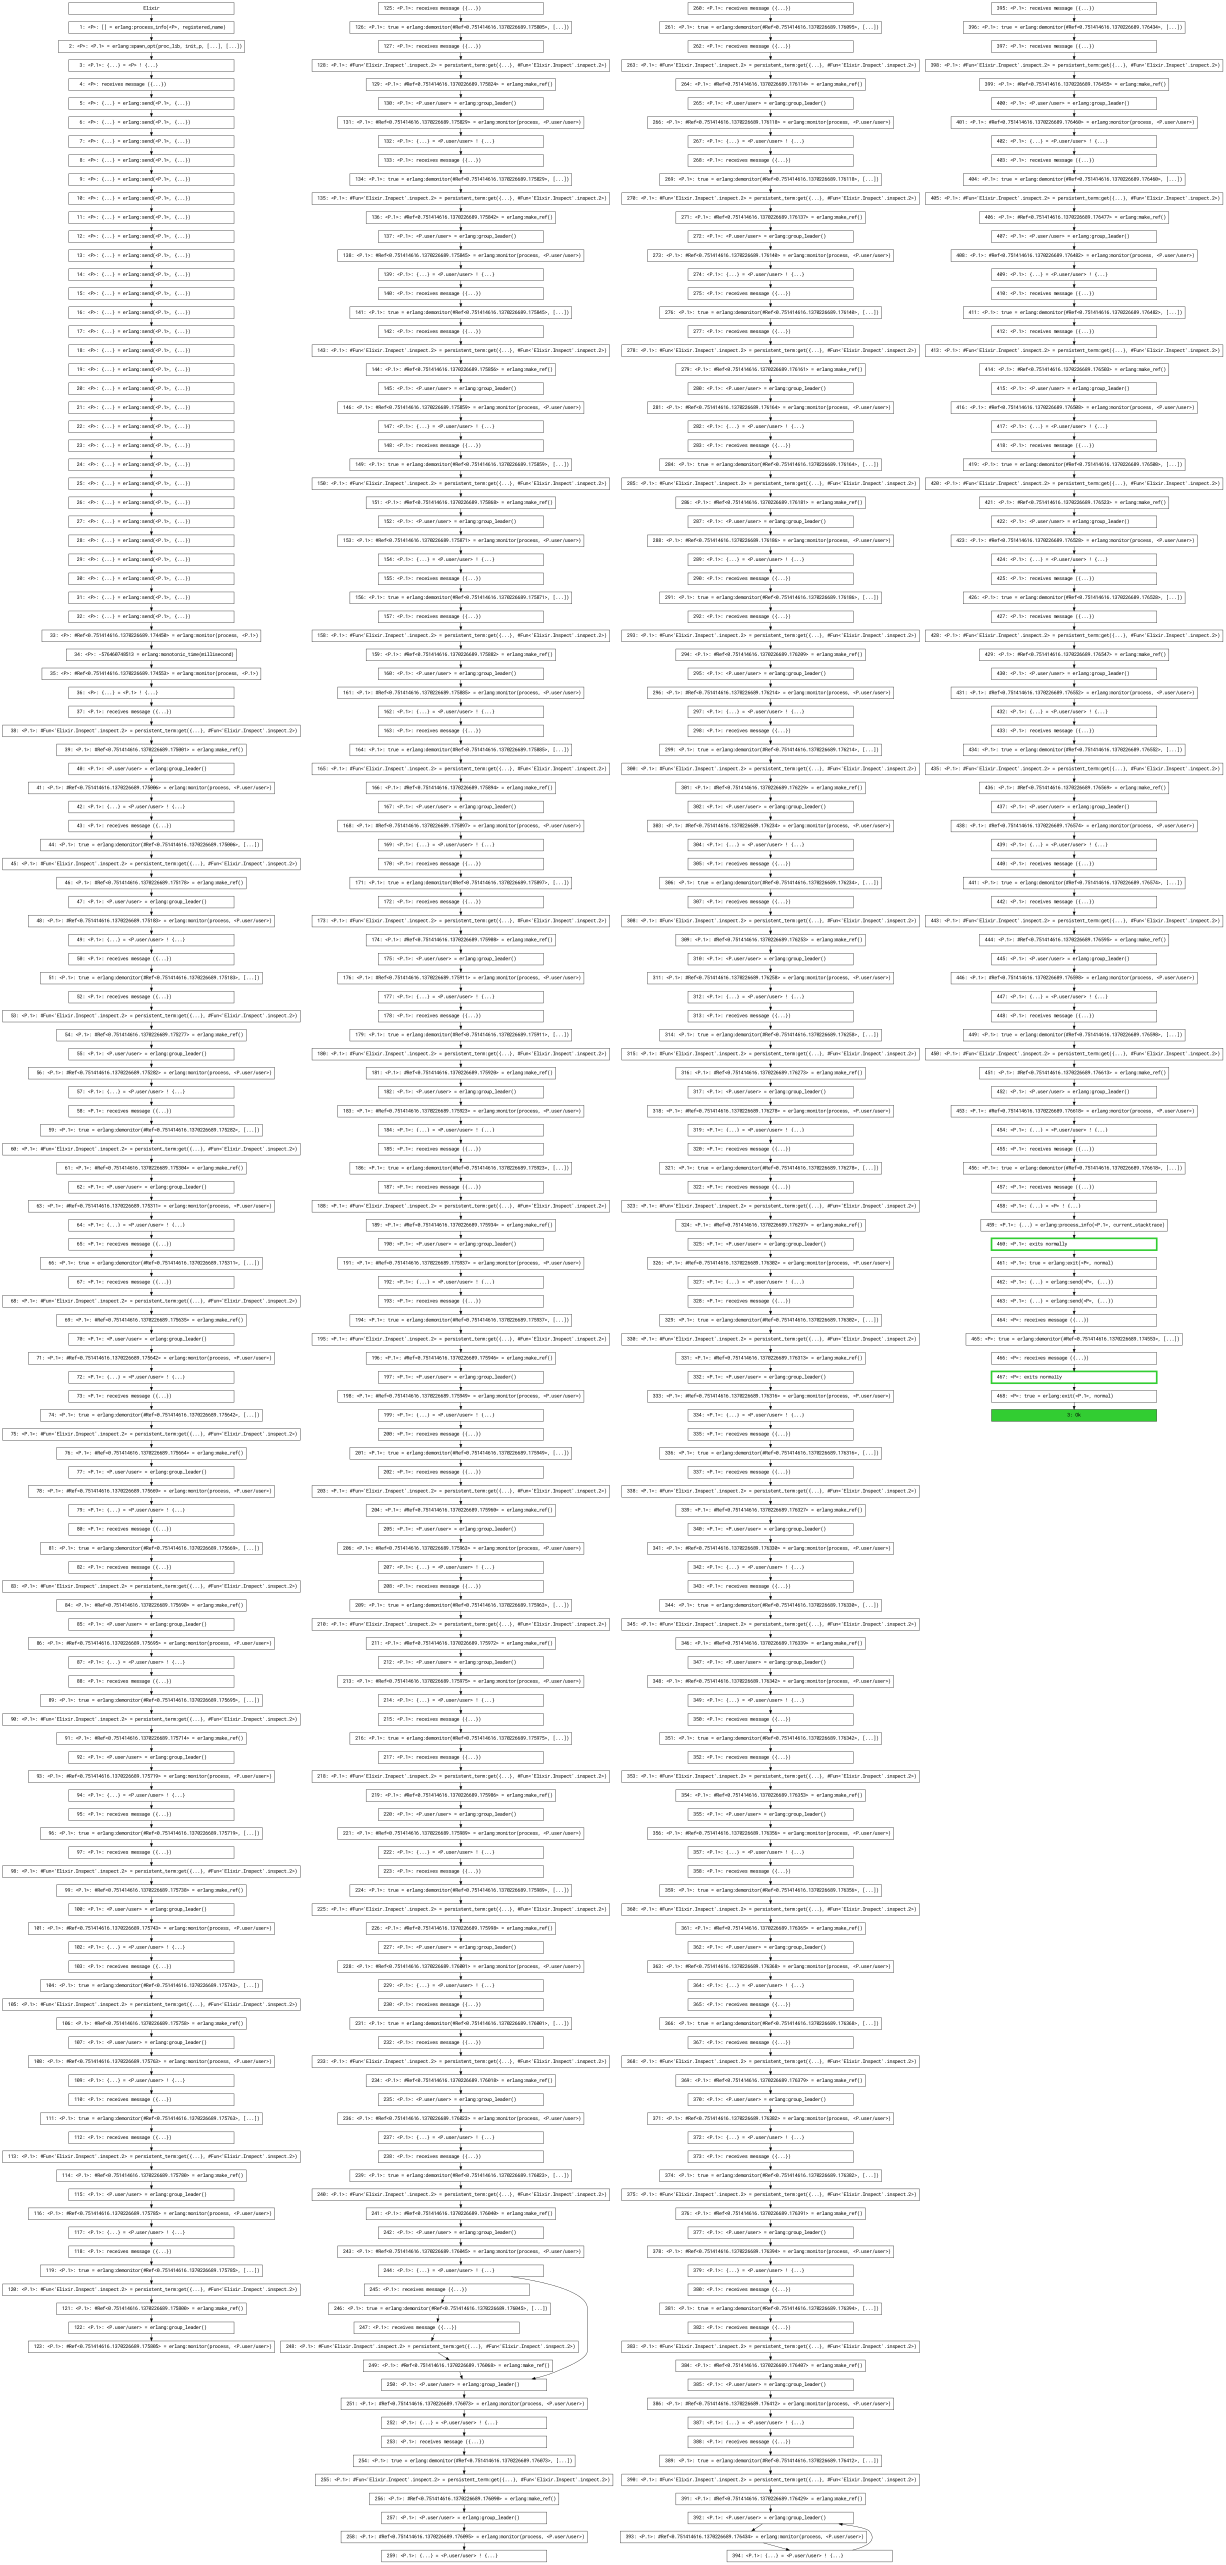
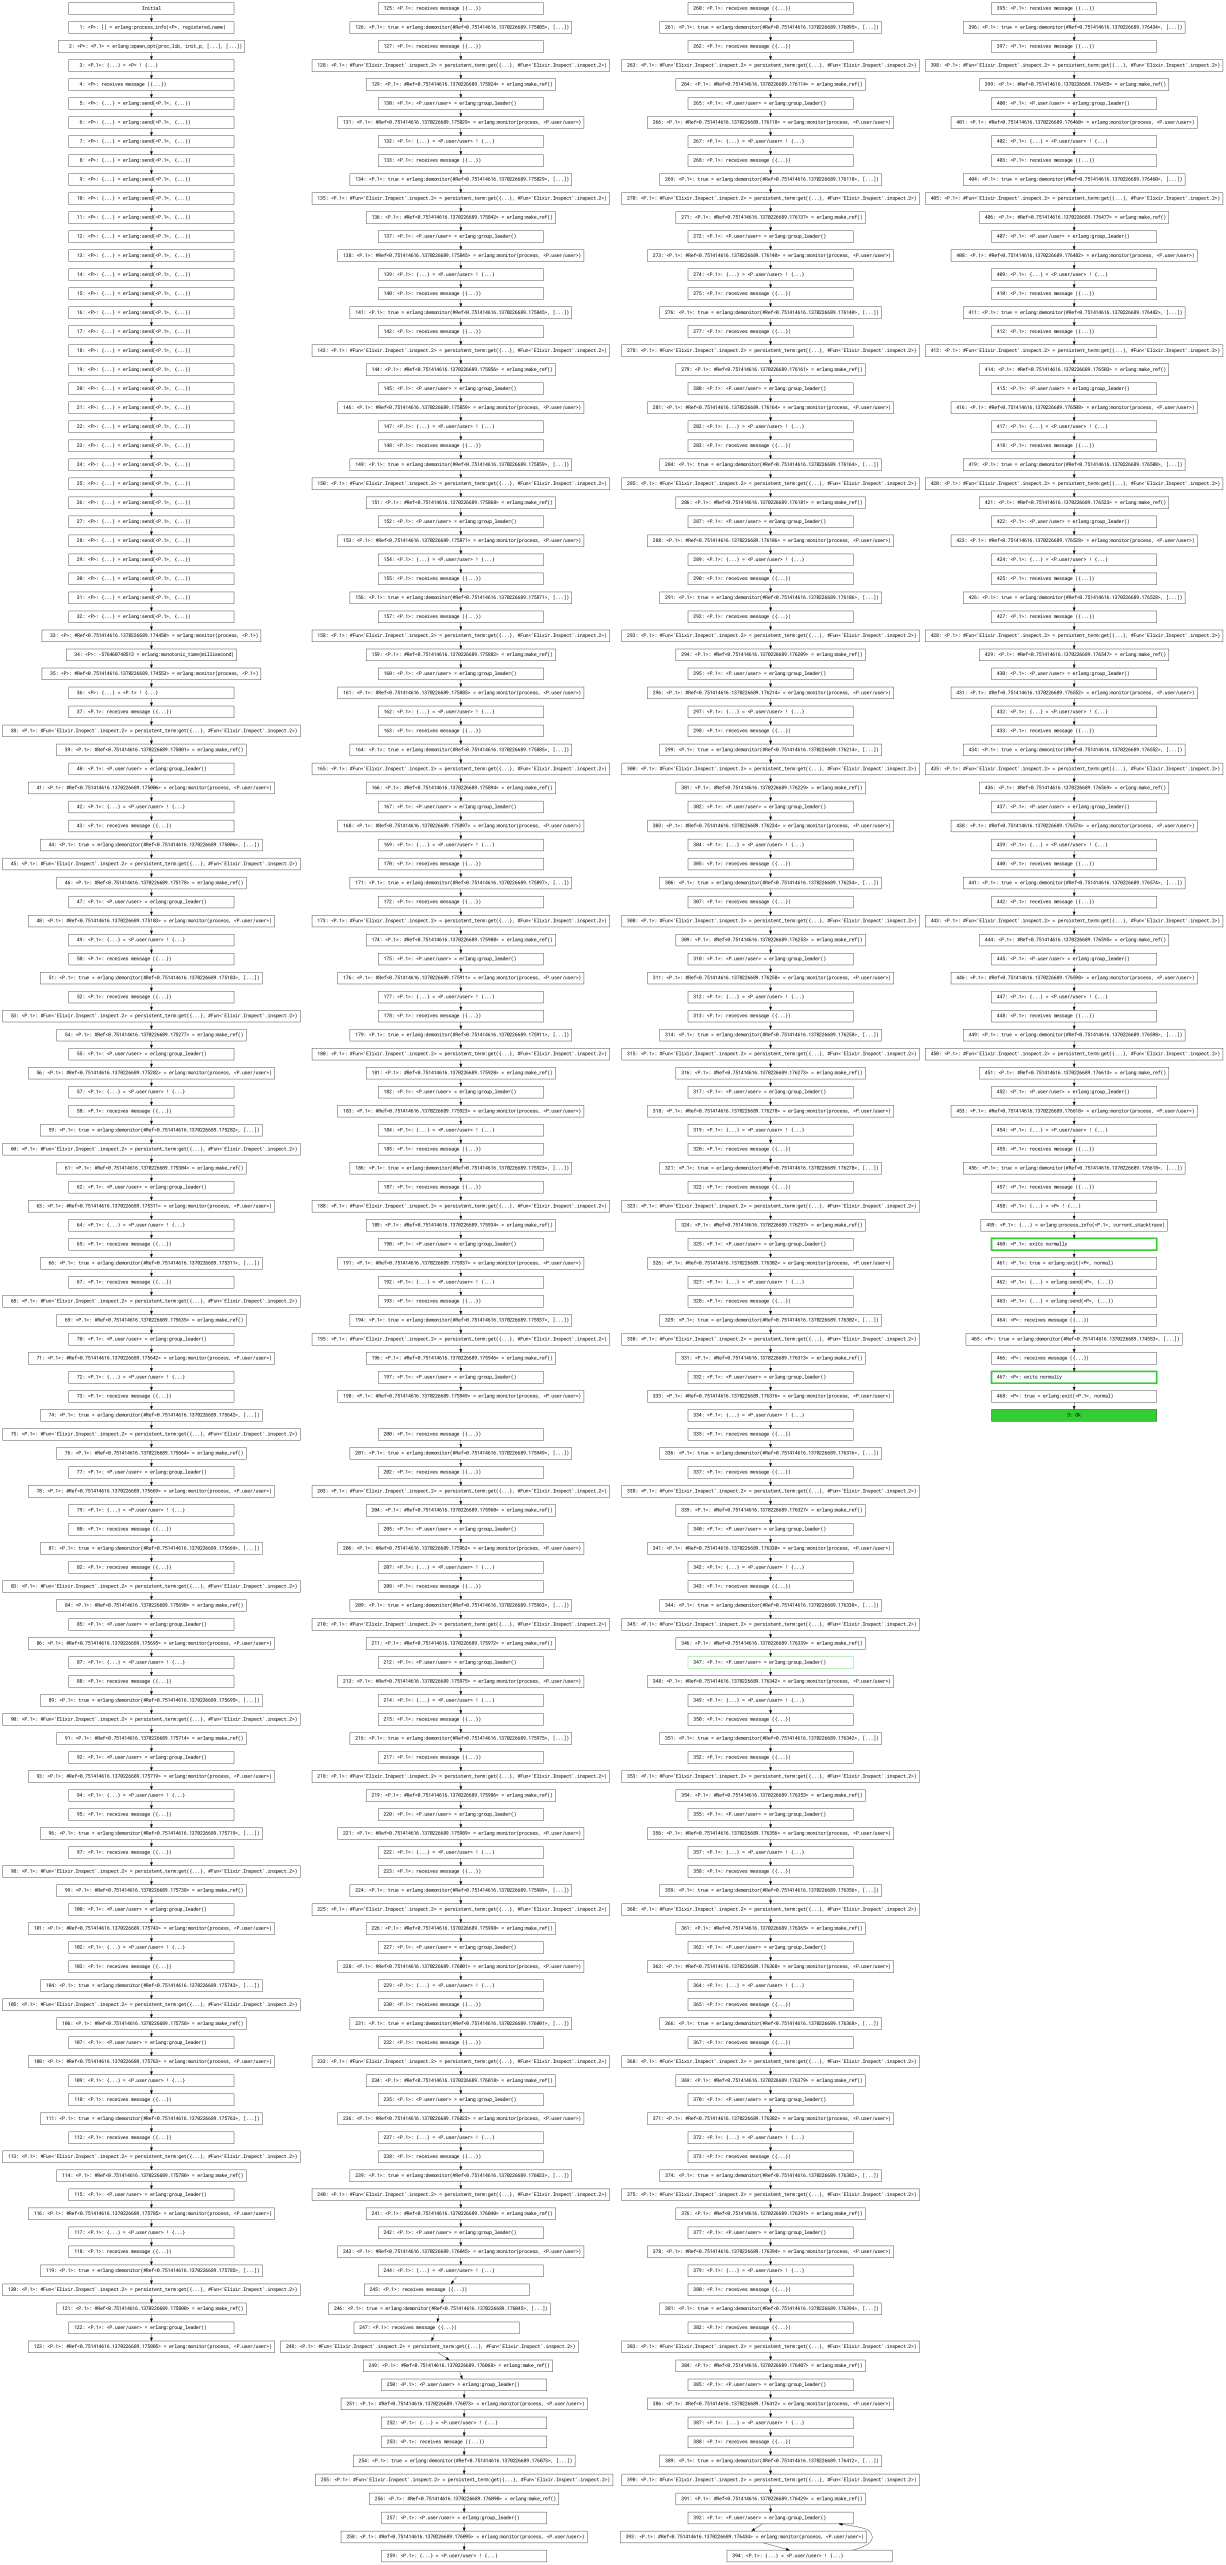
node "Elixir": label "Elixir" -> "Initial"
node "199: <P.1>: {...} = <P.user/user> ! {...}": removed
node "347: <P.1>: <P.user/user> = erlang:group_leader()": color black -> limegreen
edge "244: <P.1>: {...} = <P.user/user> ! {...}" -> "250: <P.1>: <P.user/user> = erlang:group_leader()": now "244: <P.1>: {...} = <P.user/user> ! {...}" -> "245: <P.1>: receives message ({...})"
